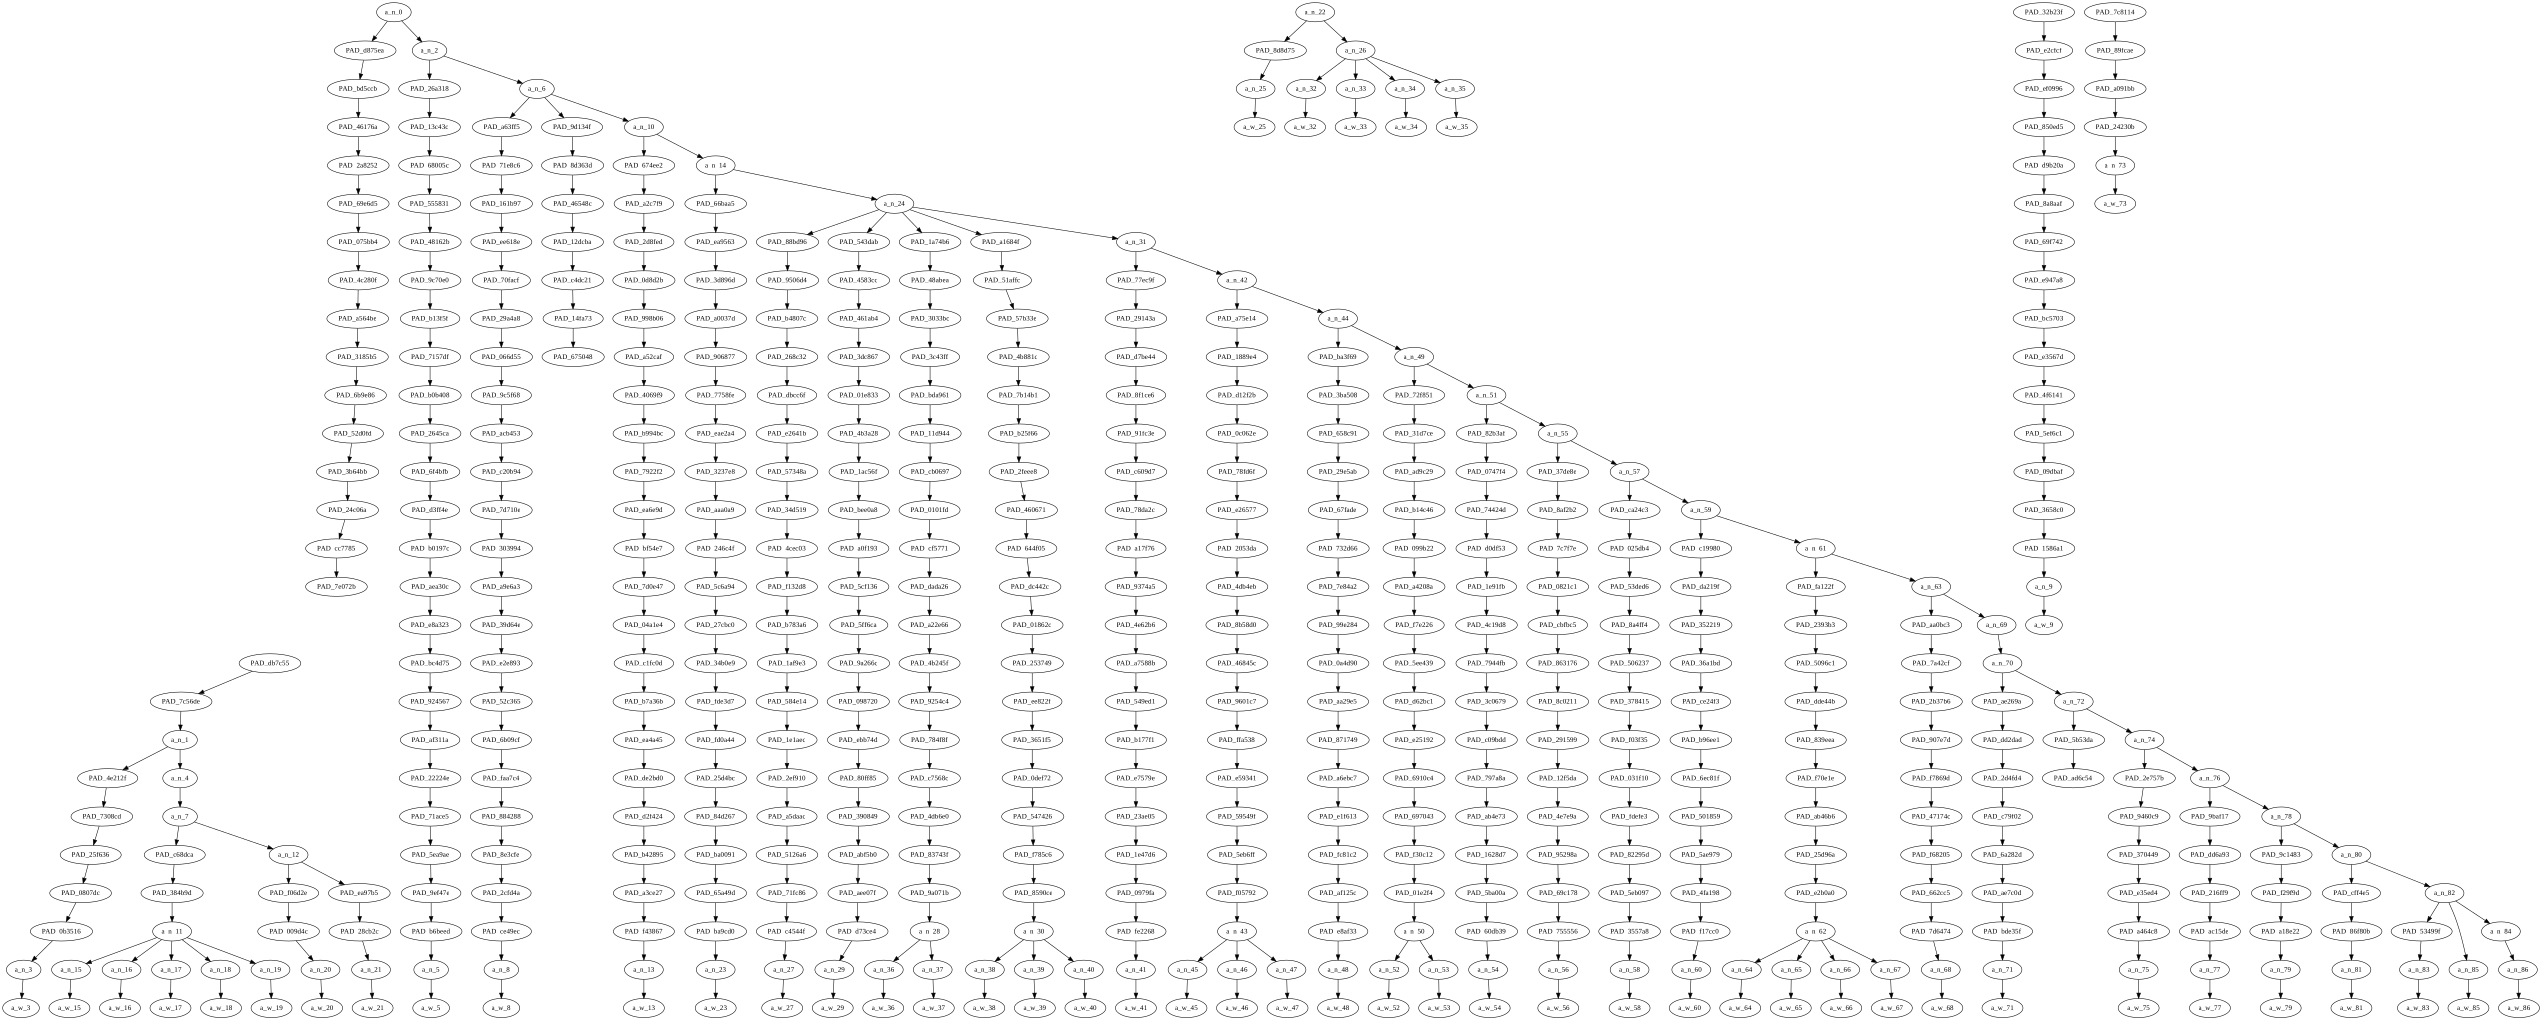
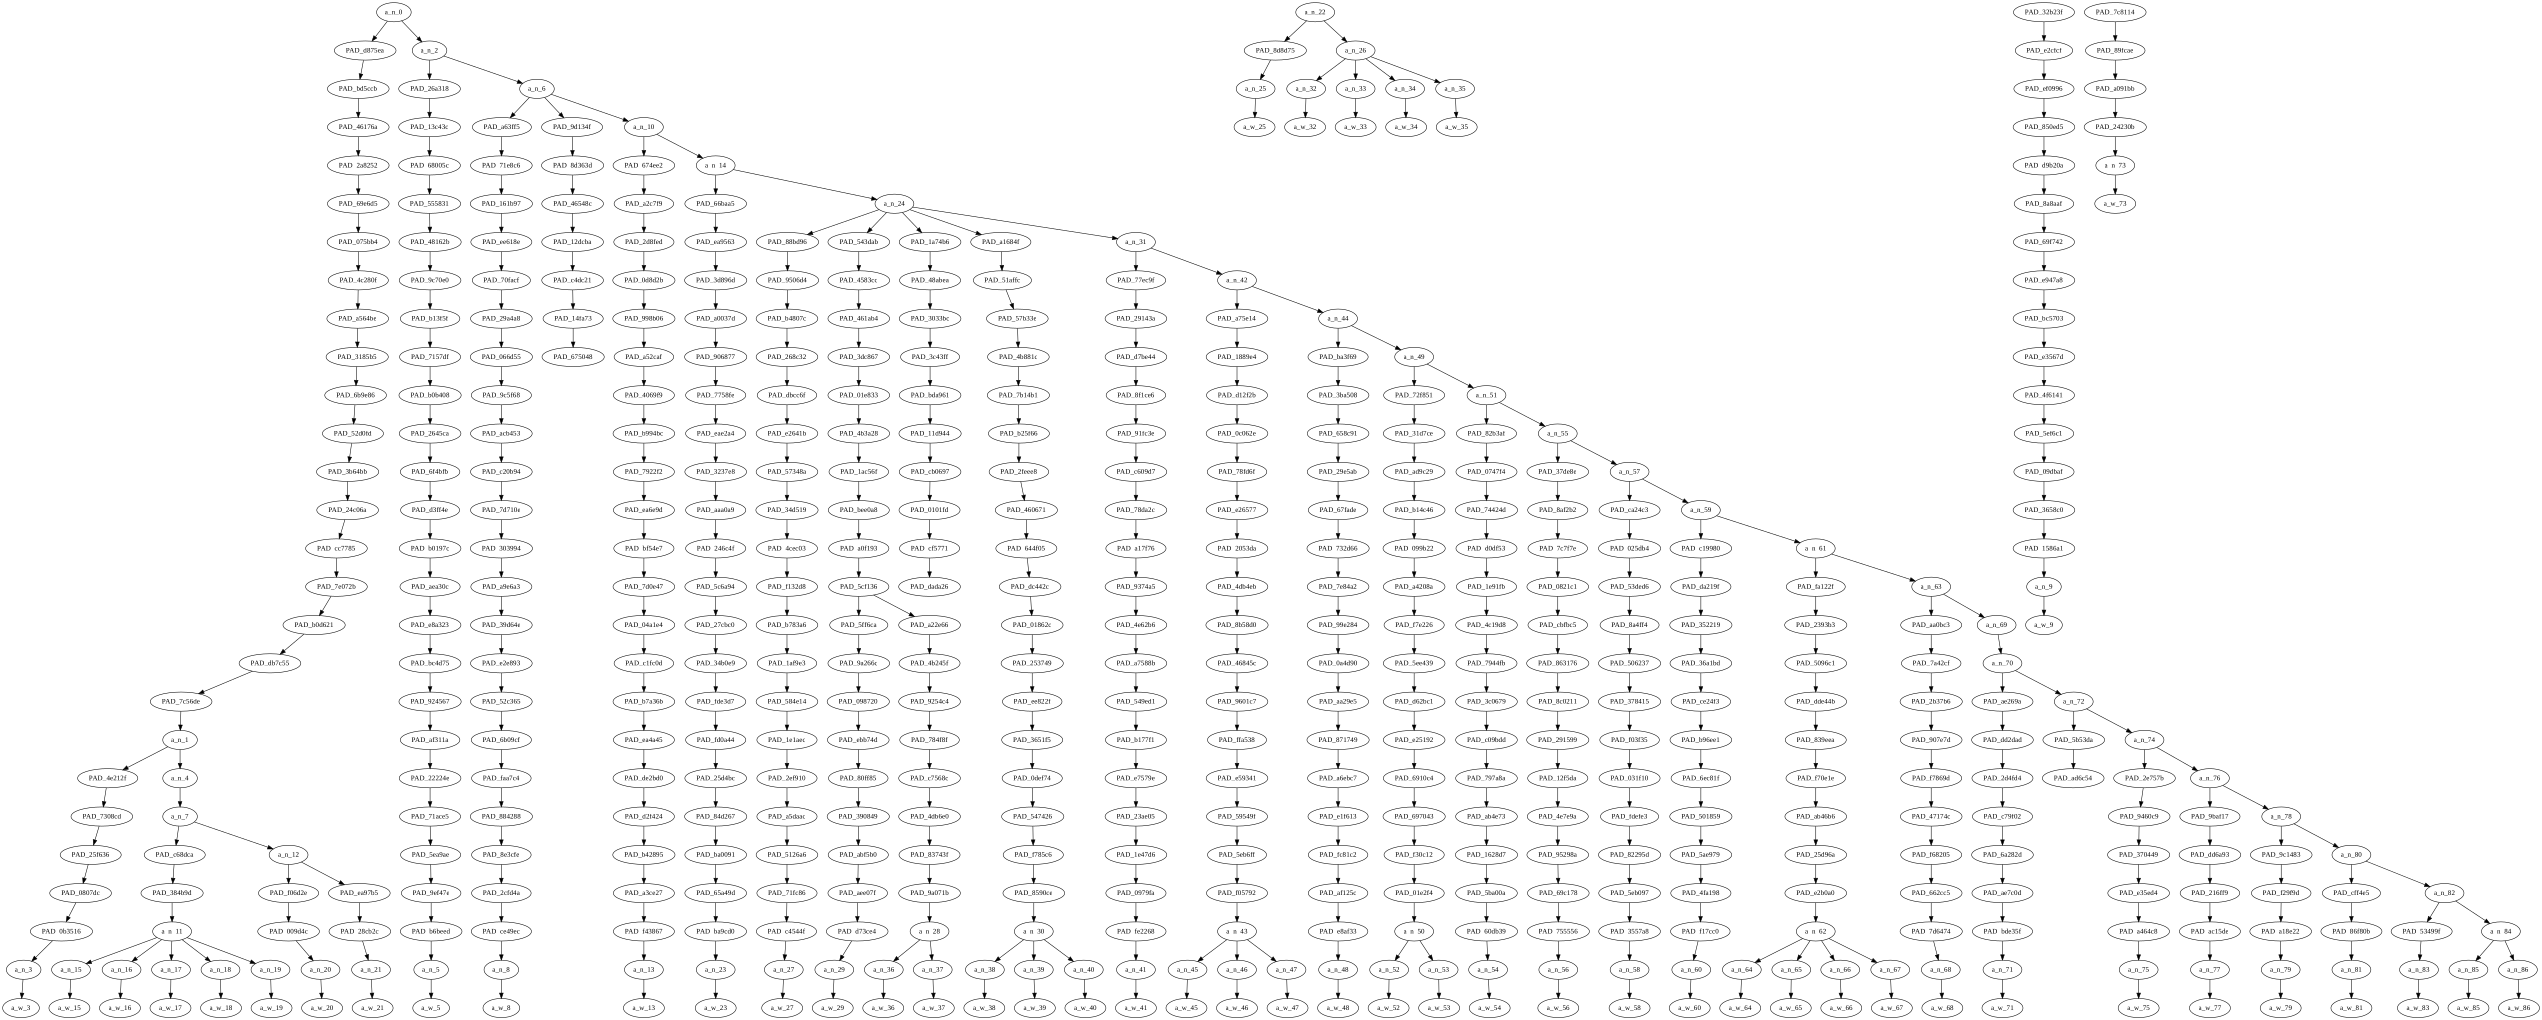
edge "PAD_dada26" -> "PAD_a22e66": now "PAD_5cf136" -> "PAD_a22e66"
node "PAD_b0d621": added
node "PAD_0def72": label "PAD_0def72" -> "PAD_0def74"
edge "a_n_82" -> "a_n_85": now "a_n_84" -> "a_n_85"
